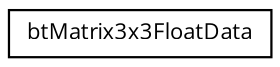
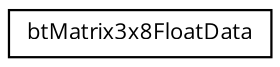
node "btMatrix3x3FloatData": label "btMatrix3x3FloatData" -> "btMatrix3x8FloatData"
